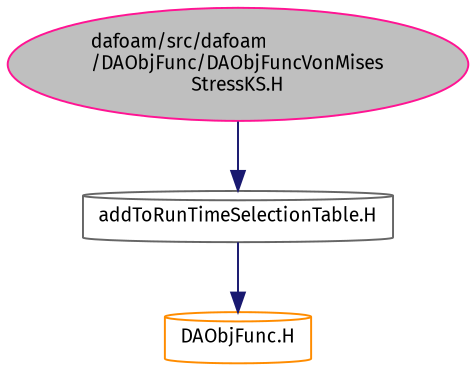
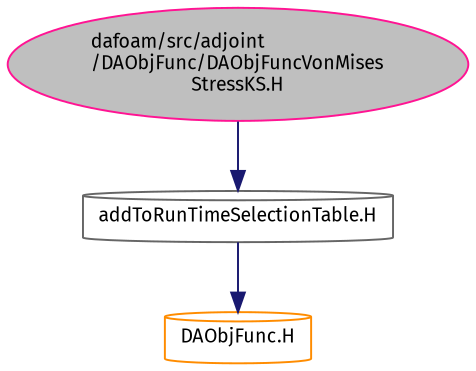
node "dafoam/src/dafoam /DAObjFunc/DAObjFuncVonMises StressKS.H": label "dafoam/src/dafoam /DAObjFunc/DAObjFuncVonMises StressKS.H" -> "dafoam/src/adjoint /DAObjFunc/DAObjFuncVonMises StressKS.H"
